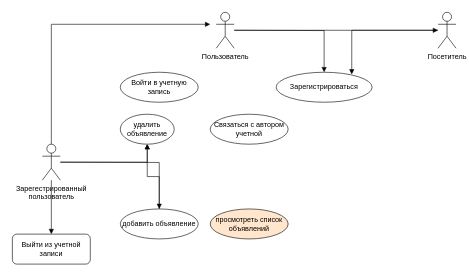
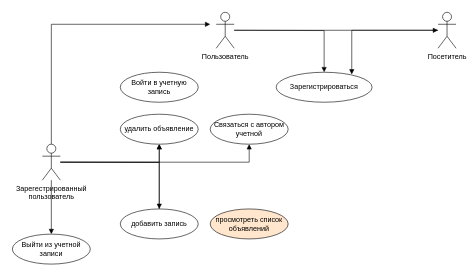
node "удалить объявление": size 54x30 -> 78x30
edge "Зарегестрированный пользователь" -> "Связаться с автором учетной": added
node "добавить объявление": label "добавить объявление" -> "добавить запись"
node "Выйти из учетной записи": shape rounded rectangle -> ellipse
